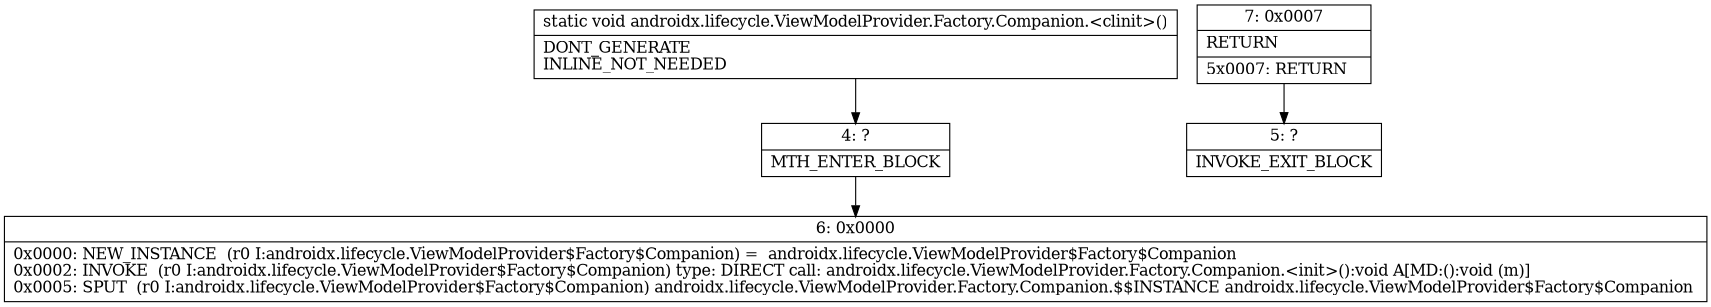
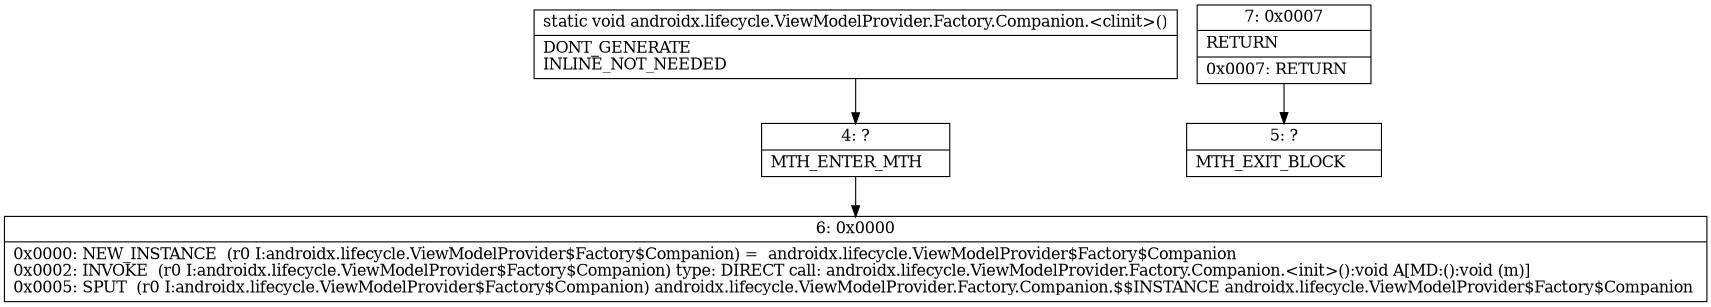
node "7: 0x0007": text "5x0007: RETURN" -> "0x0007: RETURN"
node "4: ?": text "MTH_ENTER_BLOCK" -> "MTH_ENTER_MTH"
node "5: ?": text "INVOKE_EXIT_BLOCK" -> "MTH_EXIT_BLOCK"
